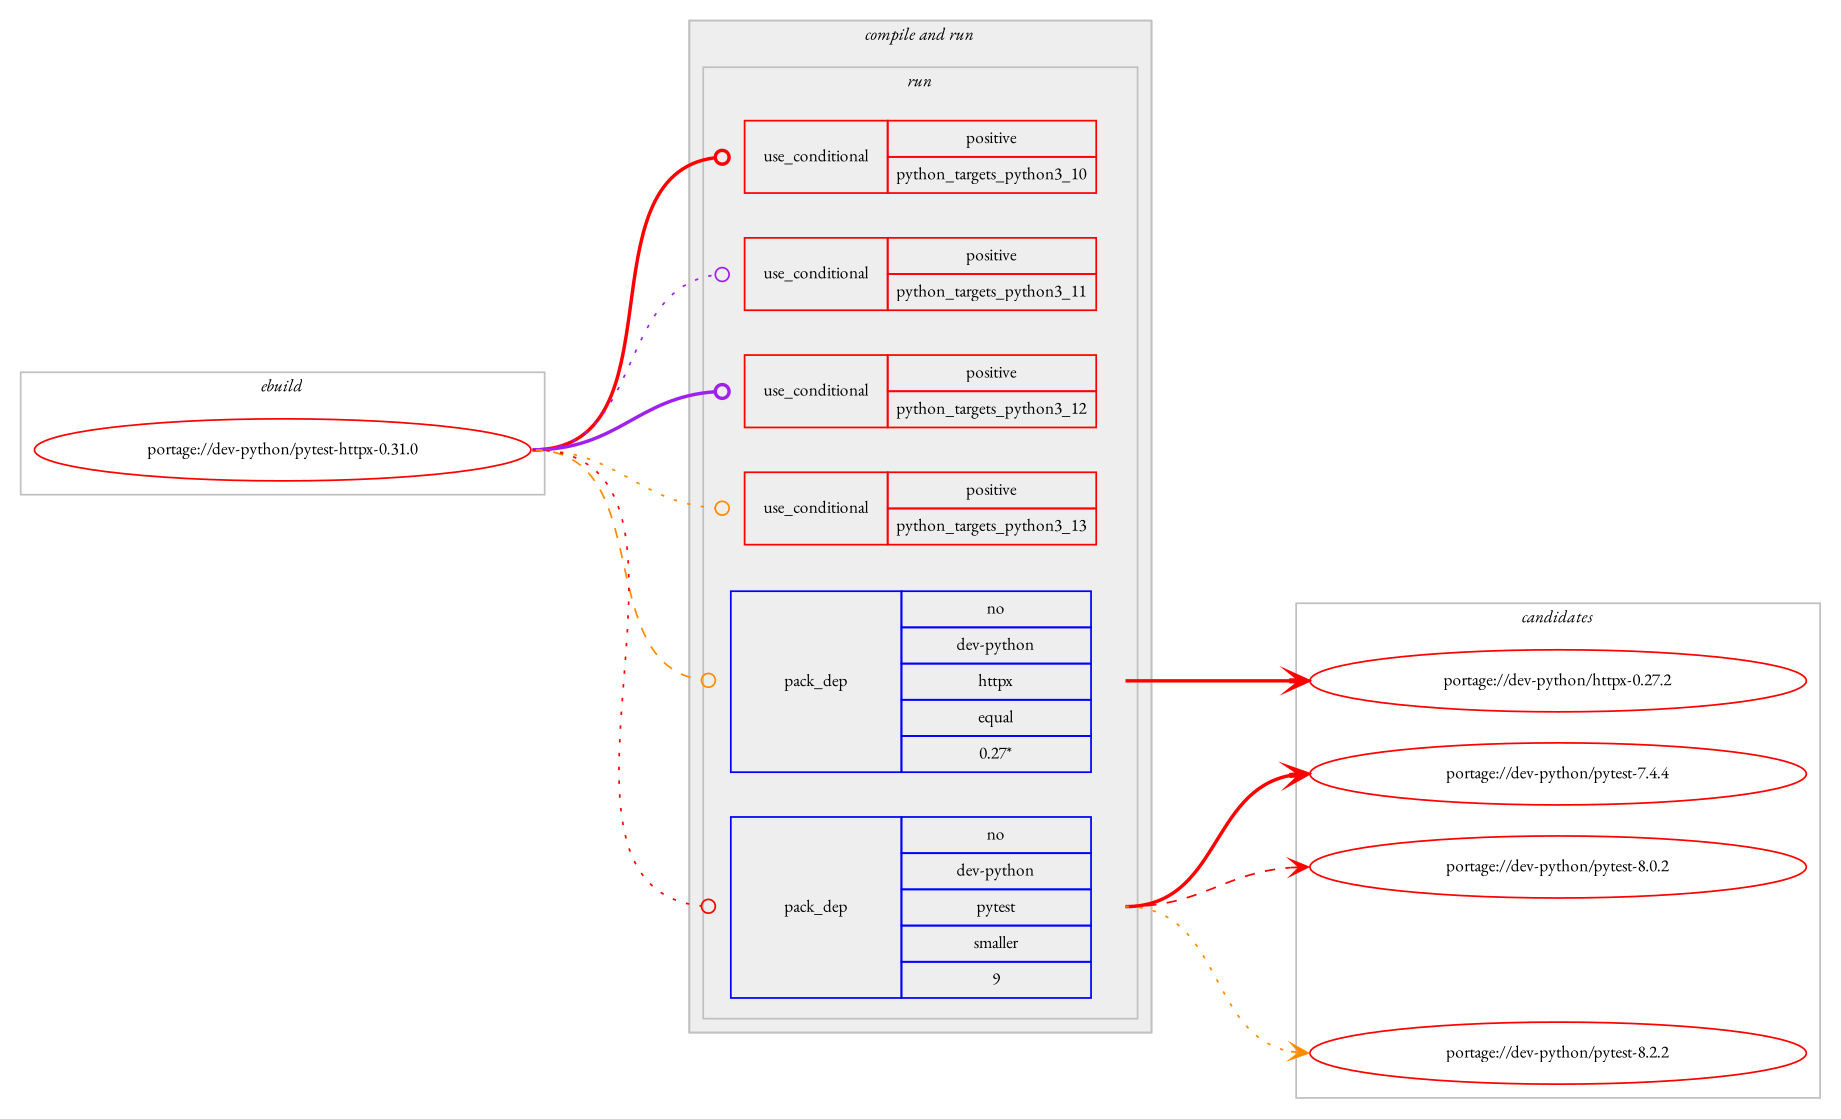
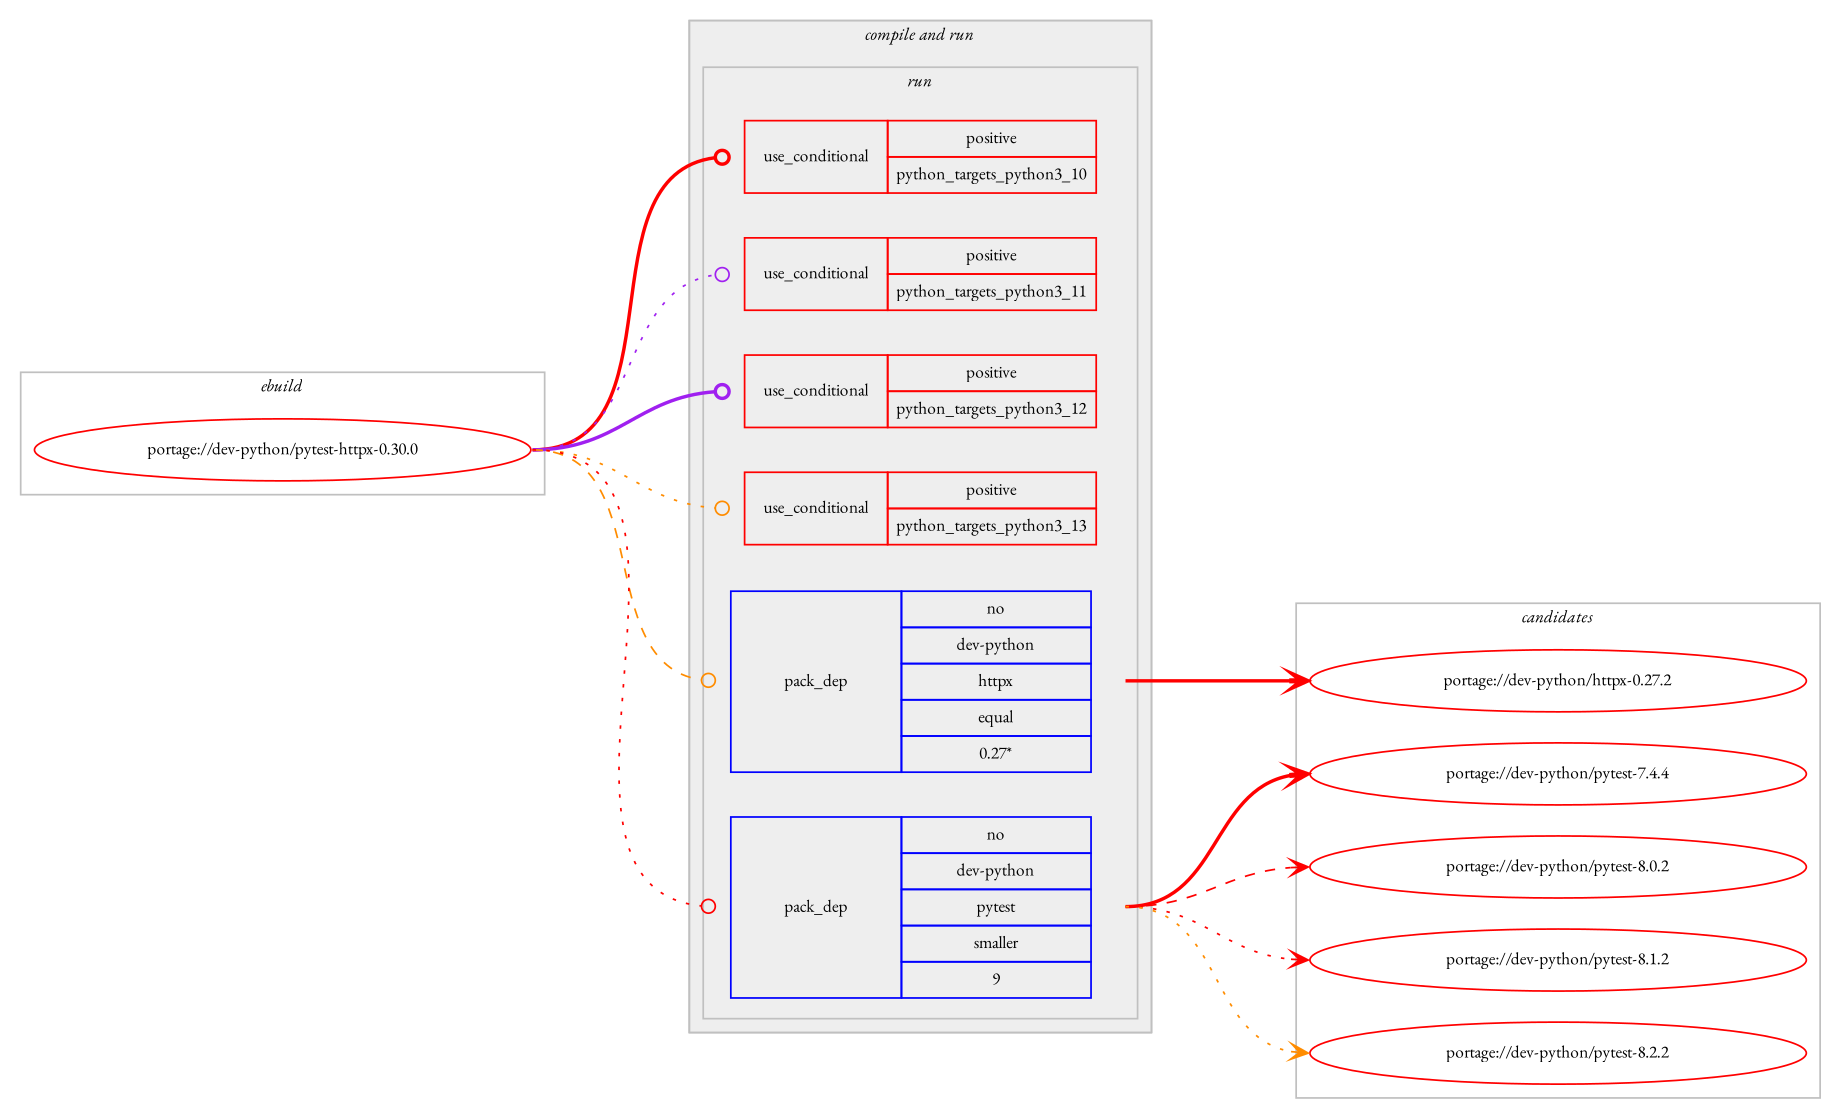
node "portage://dev-python/pytest-httpx-0.31.0": label "portage://dev-python/pytest-httpx-0.31.0" -> "portage://dev-python/pytest-httpx-0.30.0"
node "portage://dev-python/pytest-8.1.2": added
